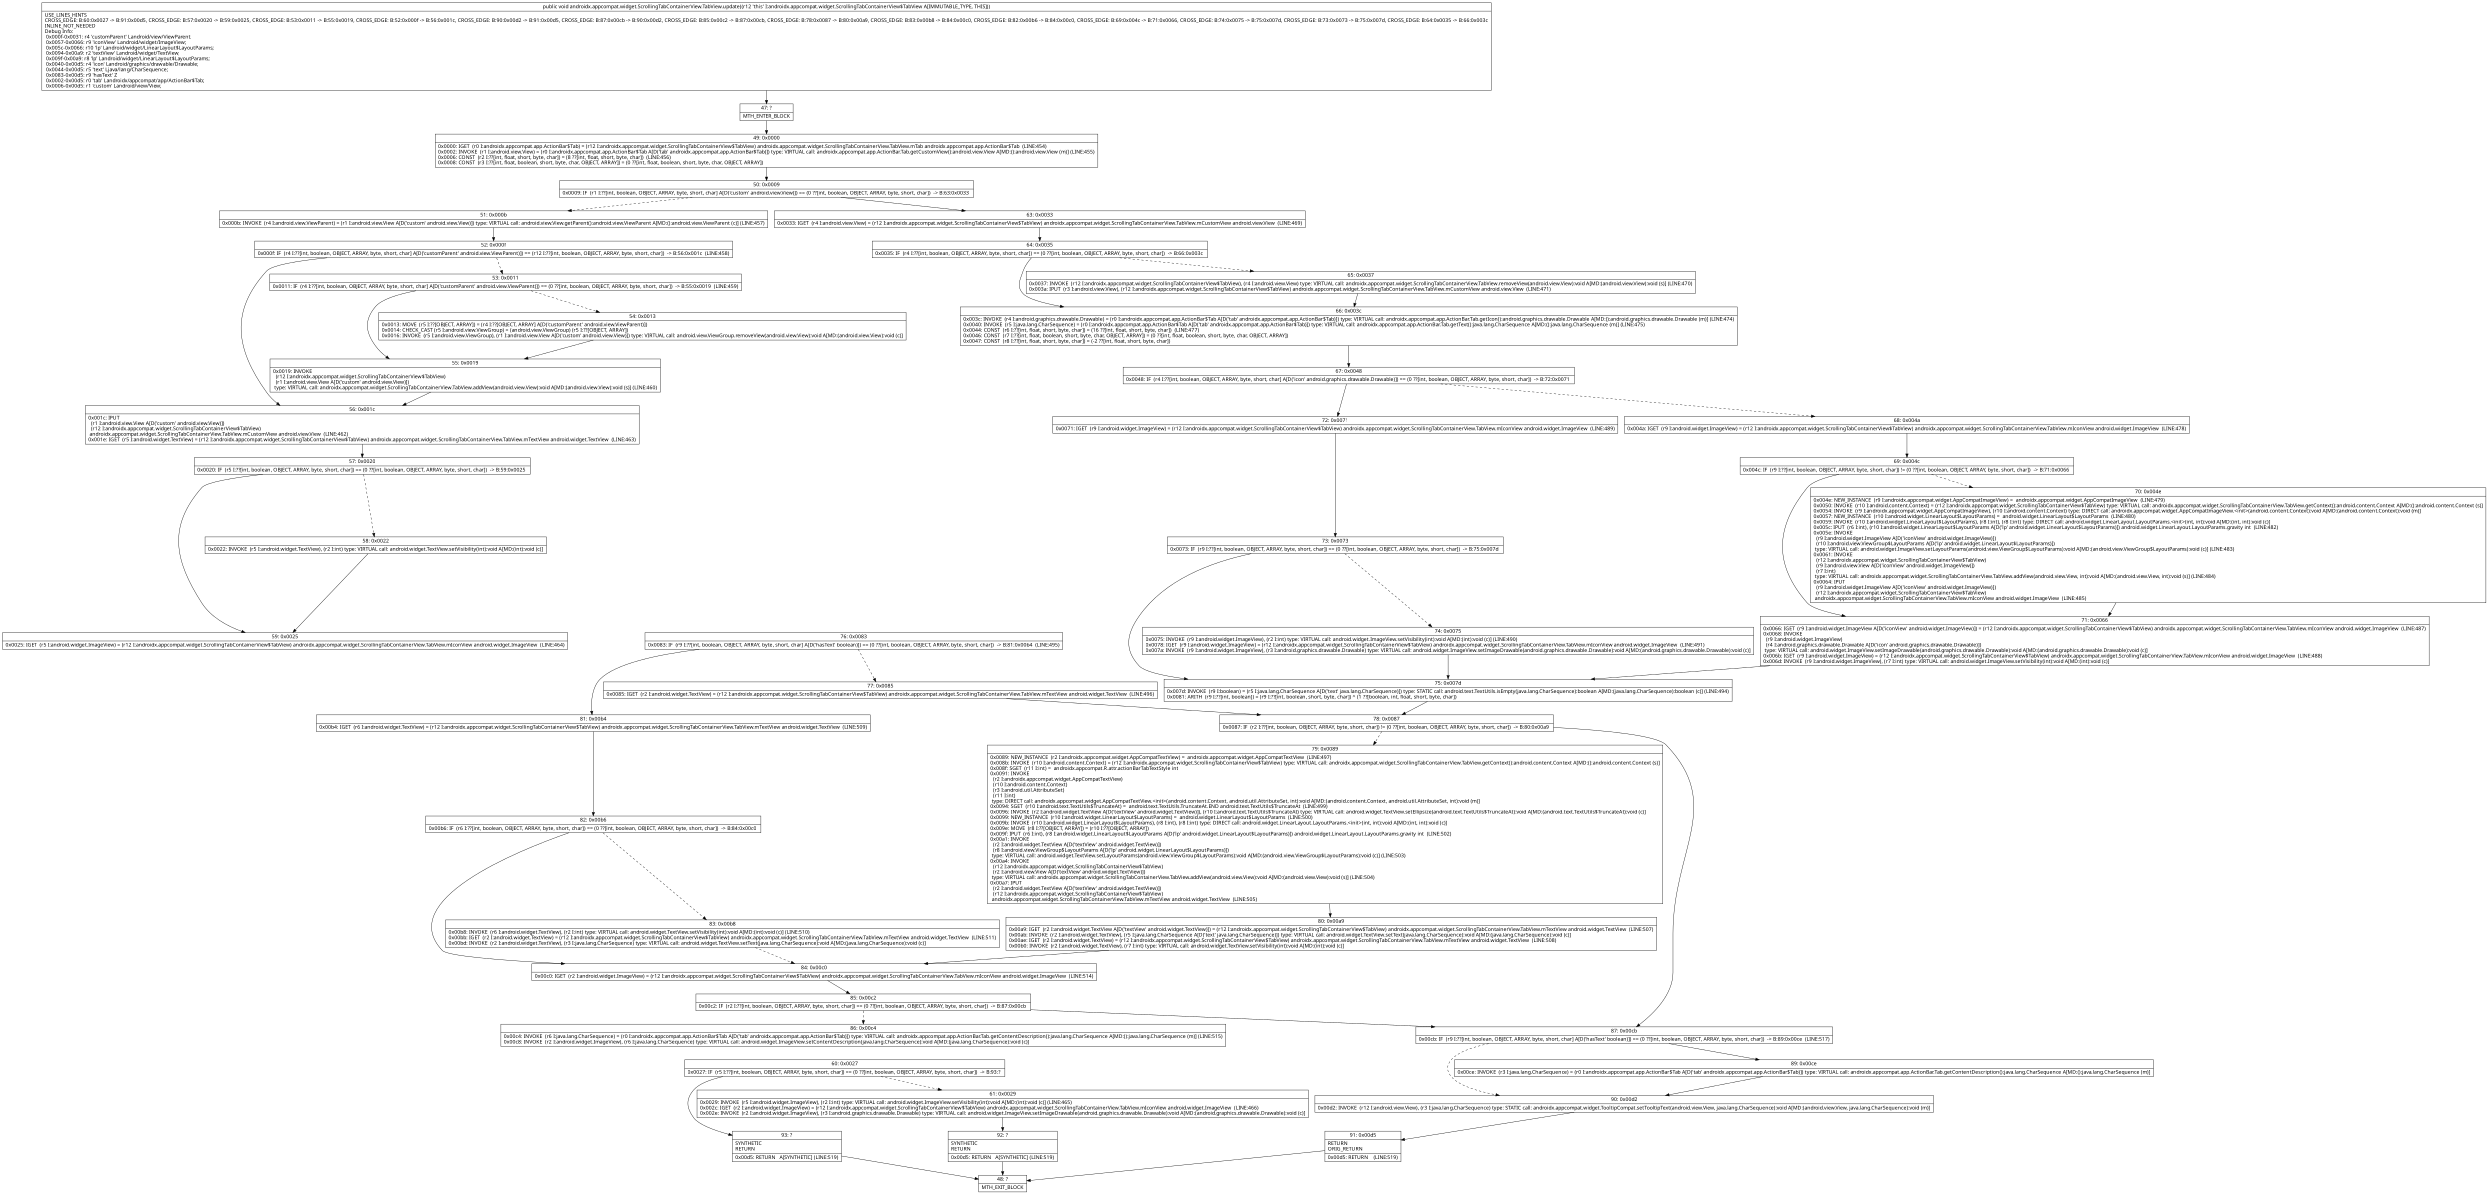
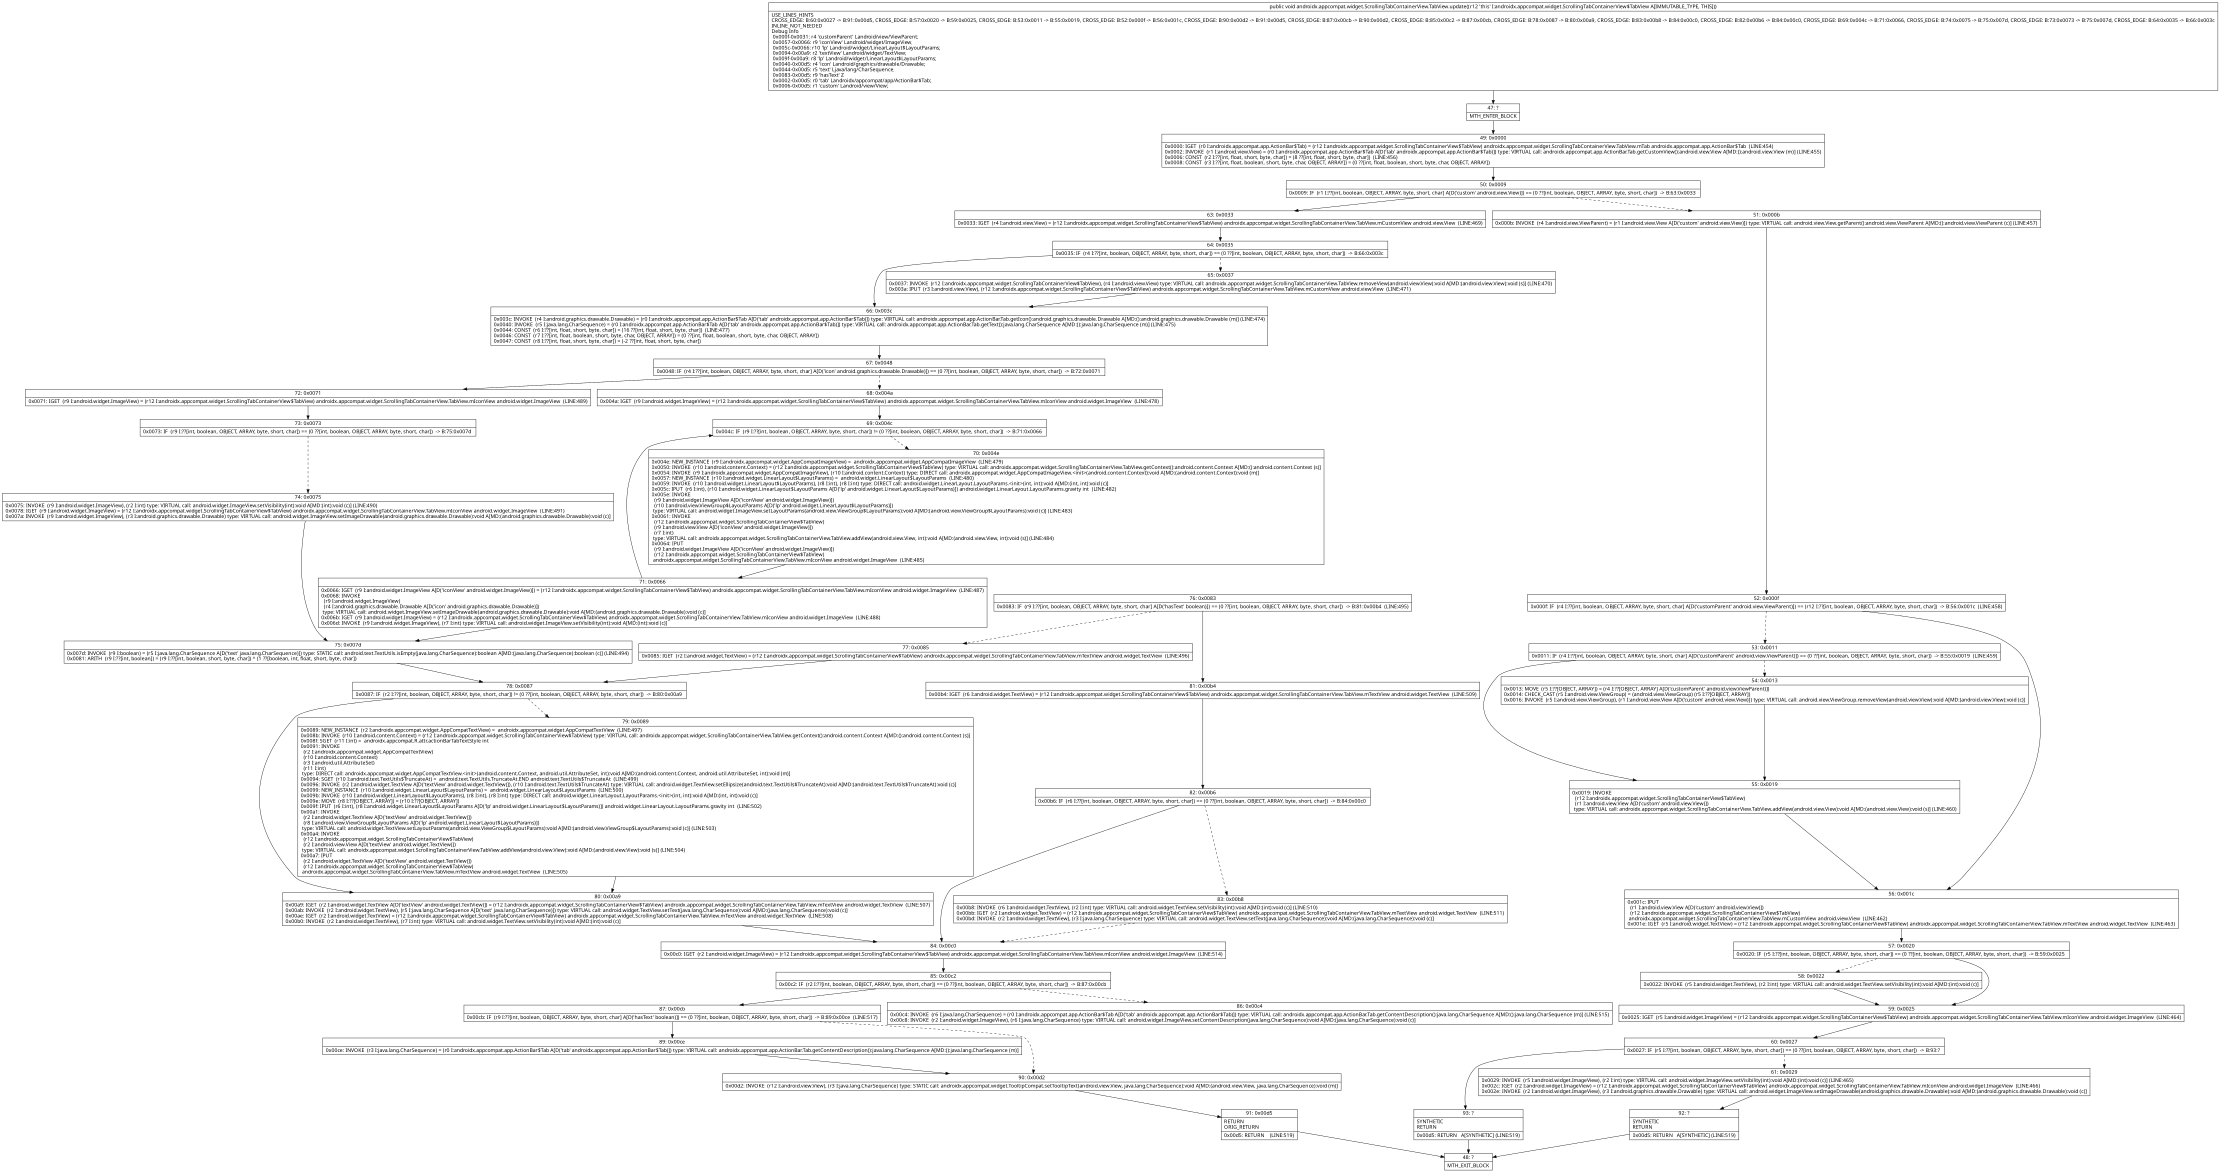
edge "69: 0x004c" -> "71: 0x0066": reversed
edge "73: 0x0073" -> "75: 0x007d": removed
edge "78: 0x0087" -> "87: 0x00cb": now "78: 0x0087" -> "80: 0x00a9"
edge "59: 0x0025" -> "60: 0x0027": added
